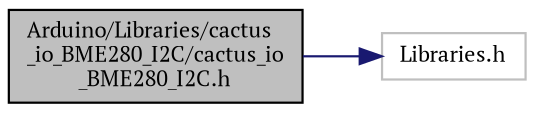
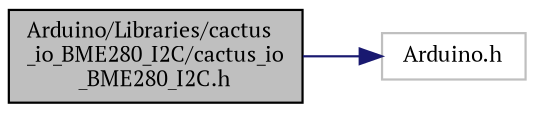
node "Libraries.h": label "Libraries.h" -> "Arduino.h"
